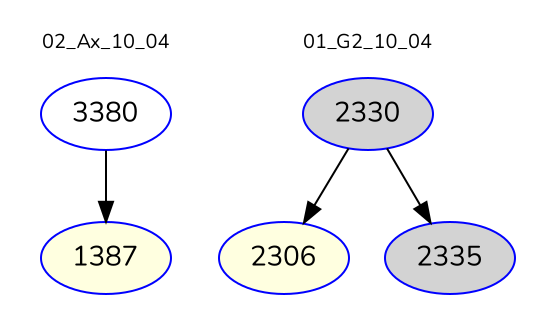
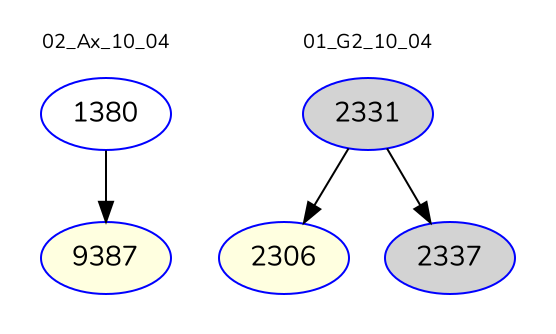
node "3380": label "3380" -> "1380"
node "2330": label "2330" -> "2331"
node "1387": label "1387" -> "9387"
node "2335": label "2335" -> "2337"
